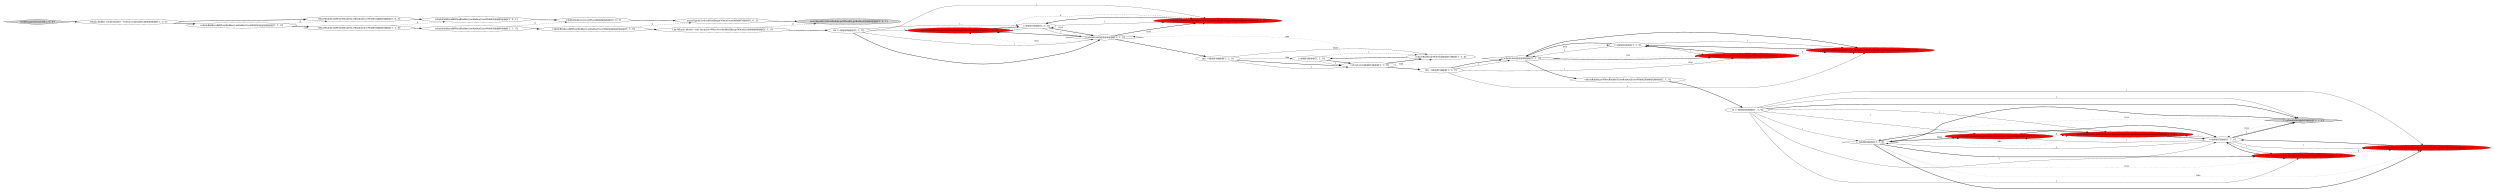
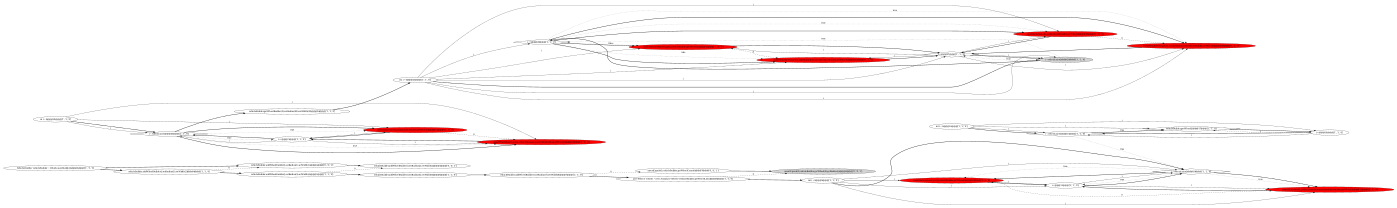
node "vehicleBuilder.removeWheel(0)@@@6@@@['0', '0', '1']": removed
node "testMessagesAreCached['1', '0', '0']": removed
edge "i < wheels.size()@@@10@@@['1', '1', '0']" -> "int i = 0@@@14@@@['1', '1', '0']": removed
edge "int i = 0@@@14@@@['1', '1', '0']" -> "vehicleBuilder.getWheel(i)@@@17@@@['1', '1', '0']": label "false" -> "i"
node "vehicleBuilder.getWheel(i)@@@17@@@['1', '1', '0']": shape ellipse -> diamond
edge "int i = 0@@@14@@@['1', '1', '0']" -> "i++@@@16@@@['1', '1', '0']": label "true" -> "i"
node "i < wheels.size()@@@15@@@['1', '1', '0']": shape ellipse -> diamond
edge "i < wheels.size()@@@15@@@['1', '1', '0']" -> "int i = 0@@@19@@@['1', '1', '0']": removed
node "i < wheels.size()@@@26@@@['1', '1', '0']": shape diamond -> ellipse
node "i++@@@27@@@['1', '1', '0']": shape ellipse -> diamond
edge "i++@@@27@@@['1', '1', '0']" -> "i < 3@@@28@@@['1', '1', '0']": removed, label "i"
